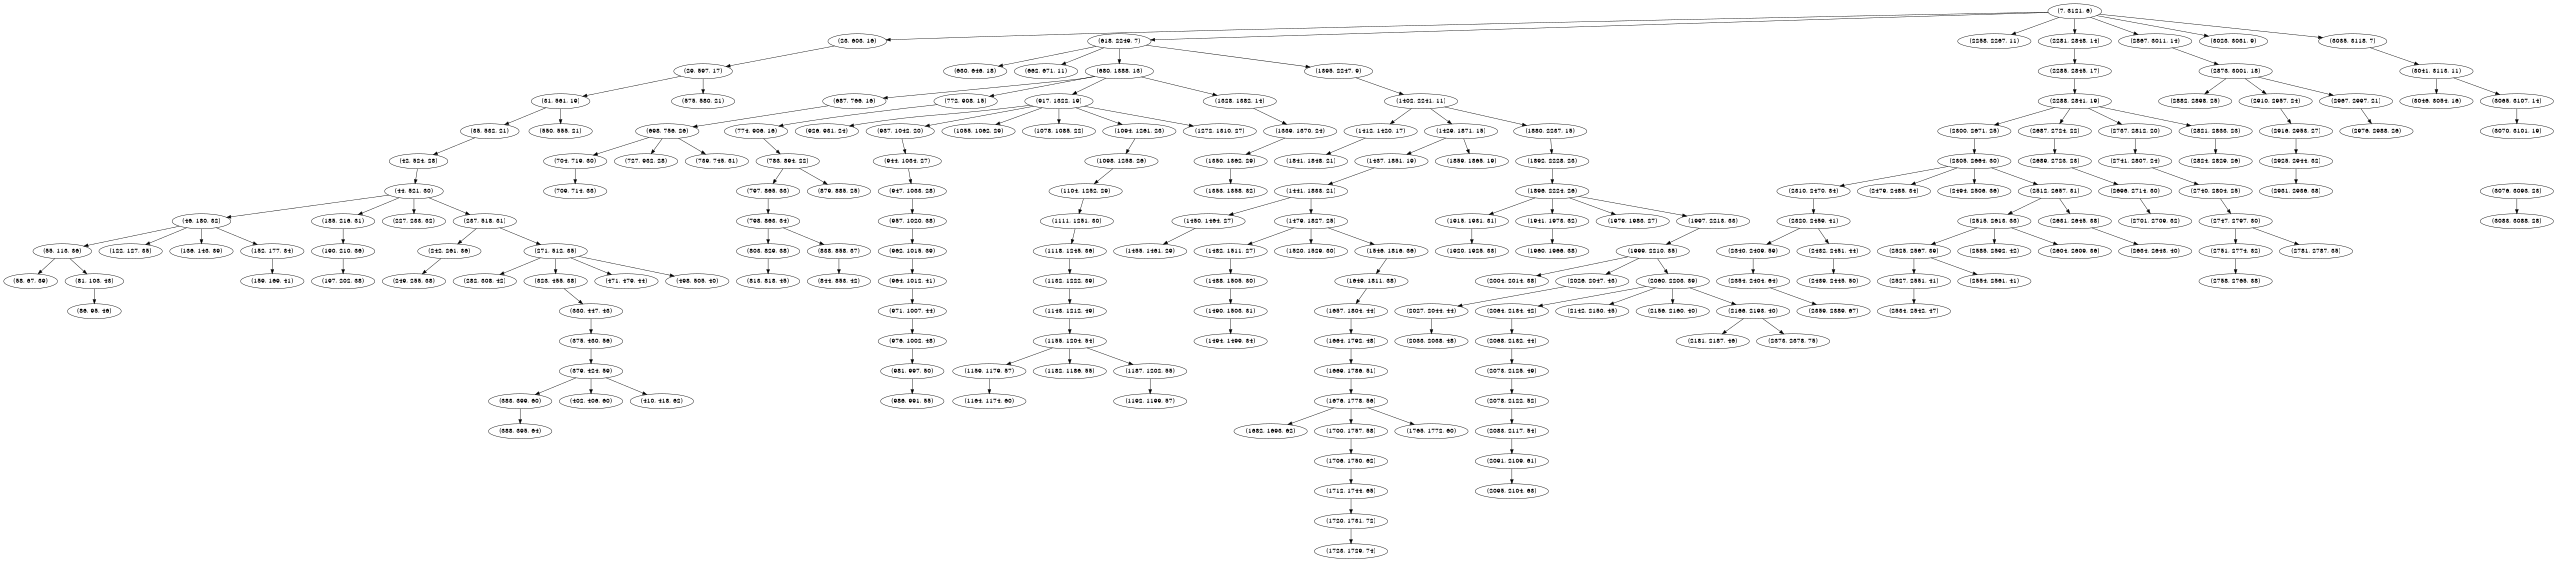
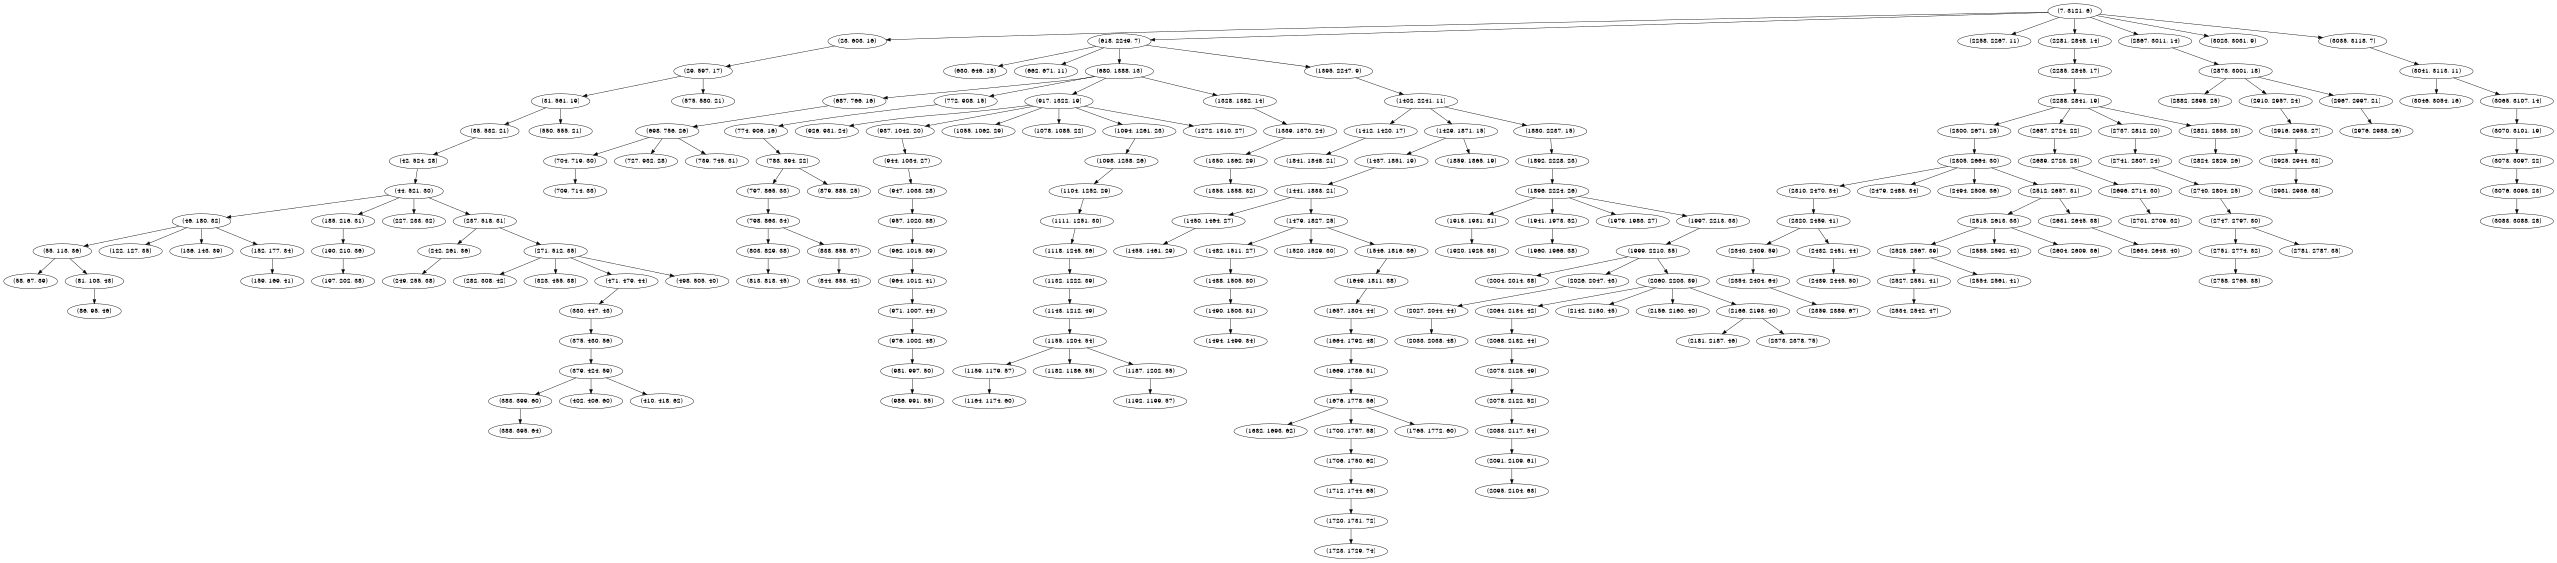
node "(3073, 3097, 22)": added
edge "(323, 455, 38)" -> "(330, 447, 43)": now "(471, 479, 44)" -> "(330, 447, 43)"
